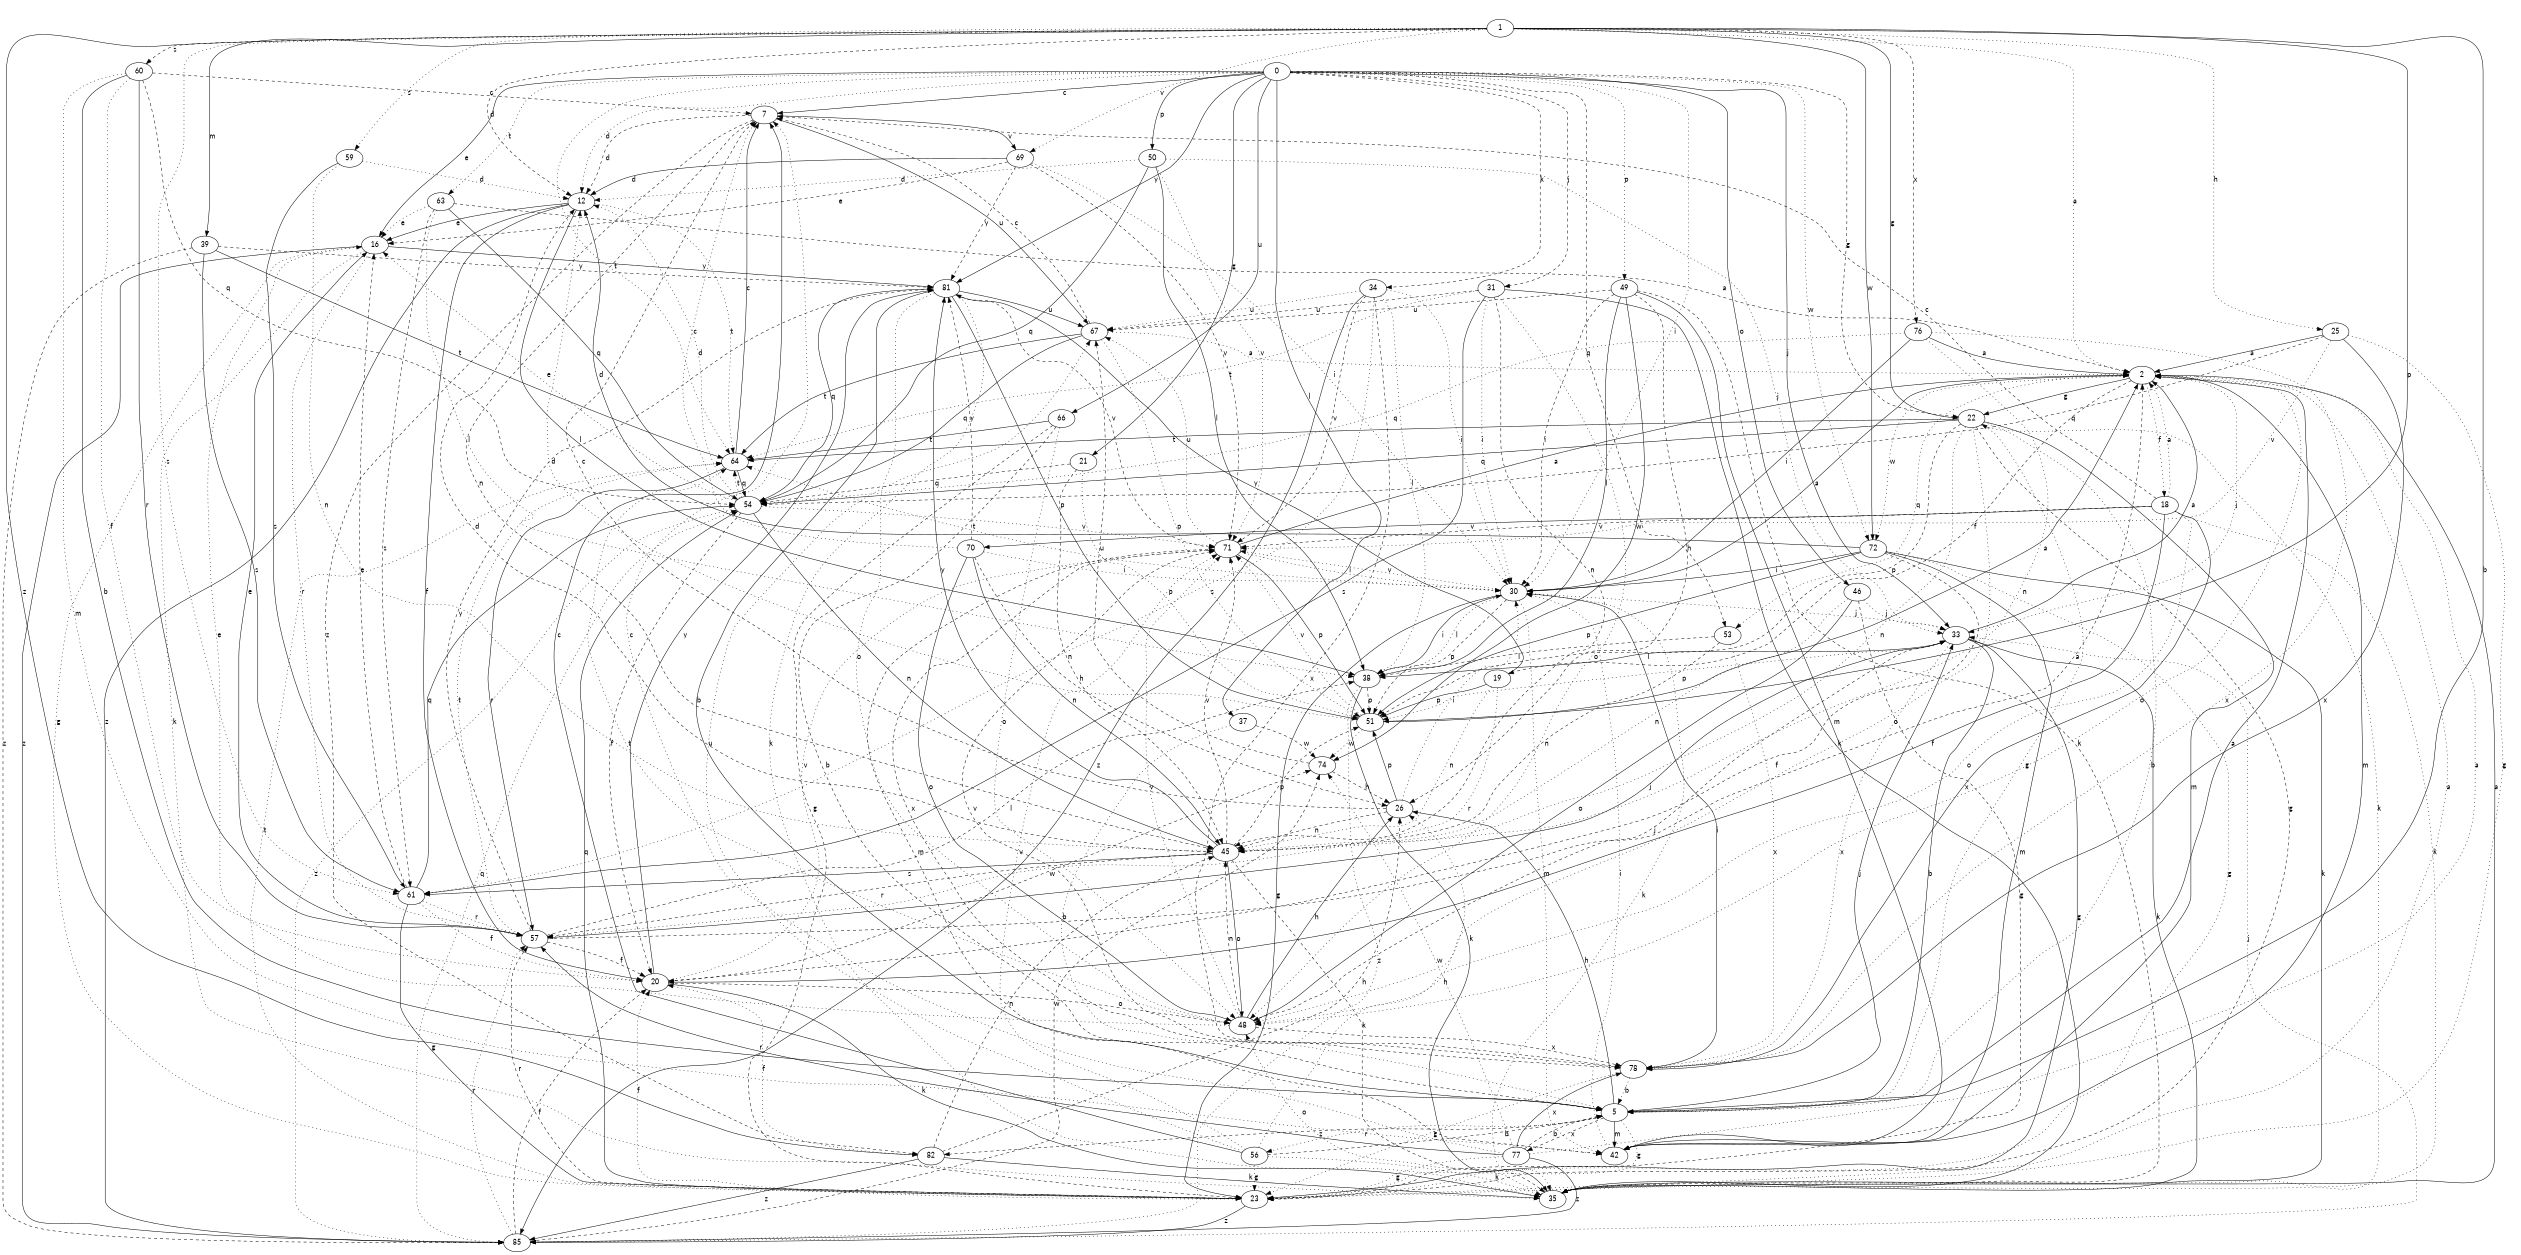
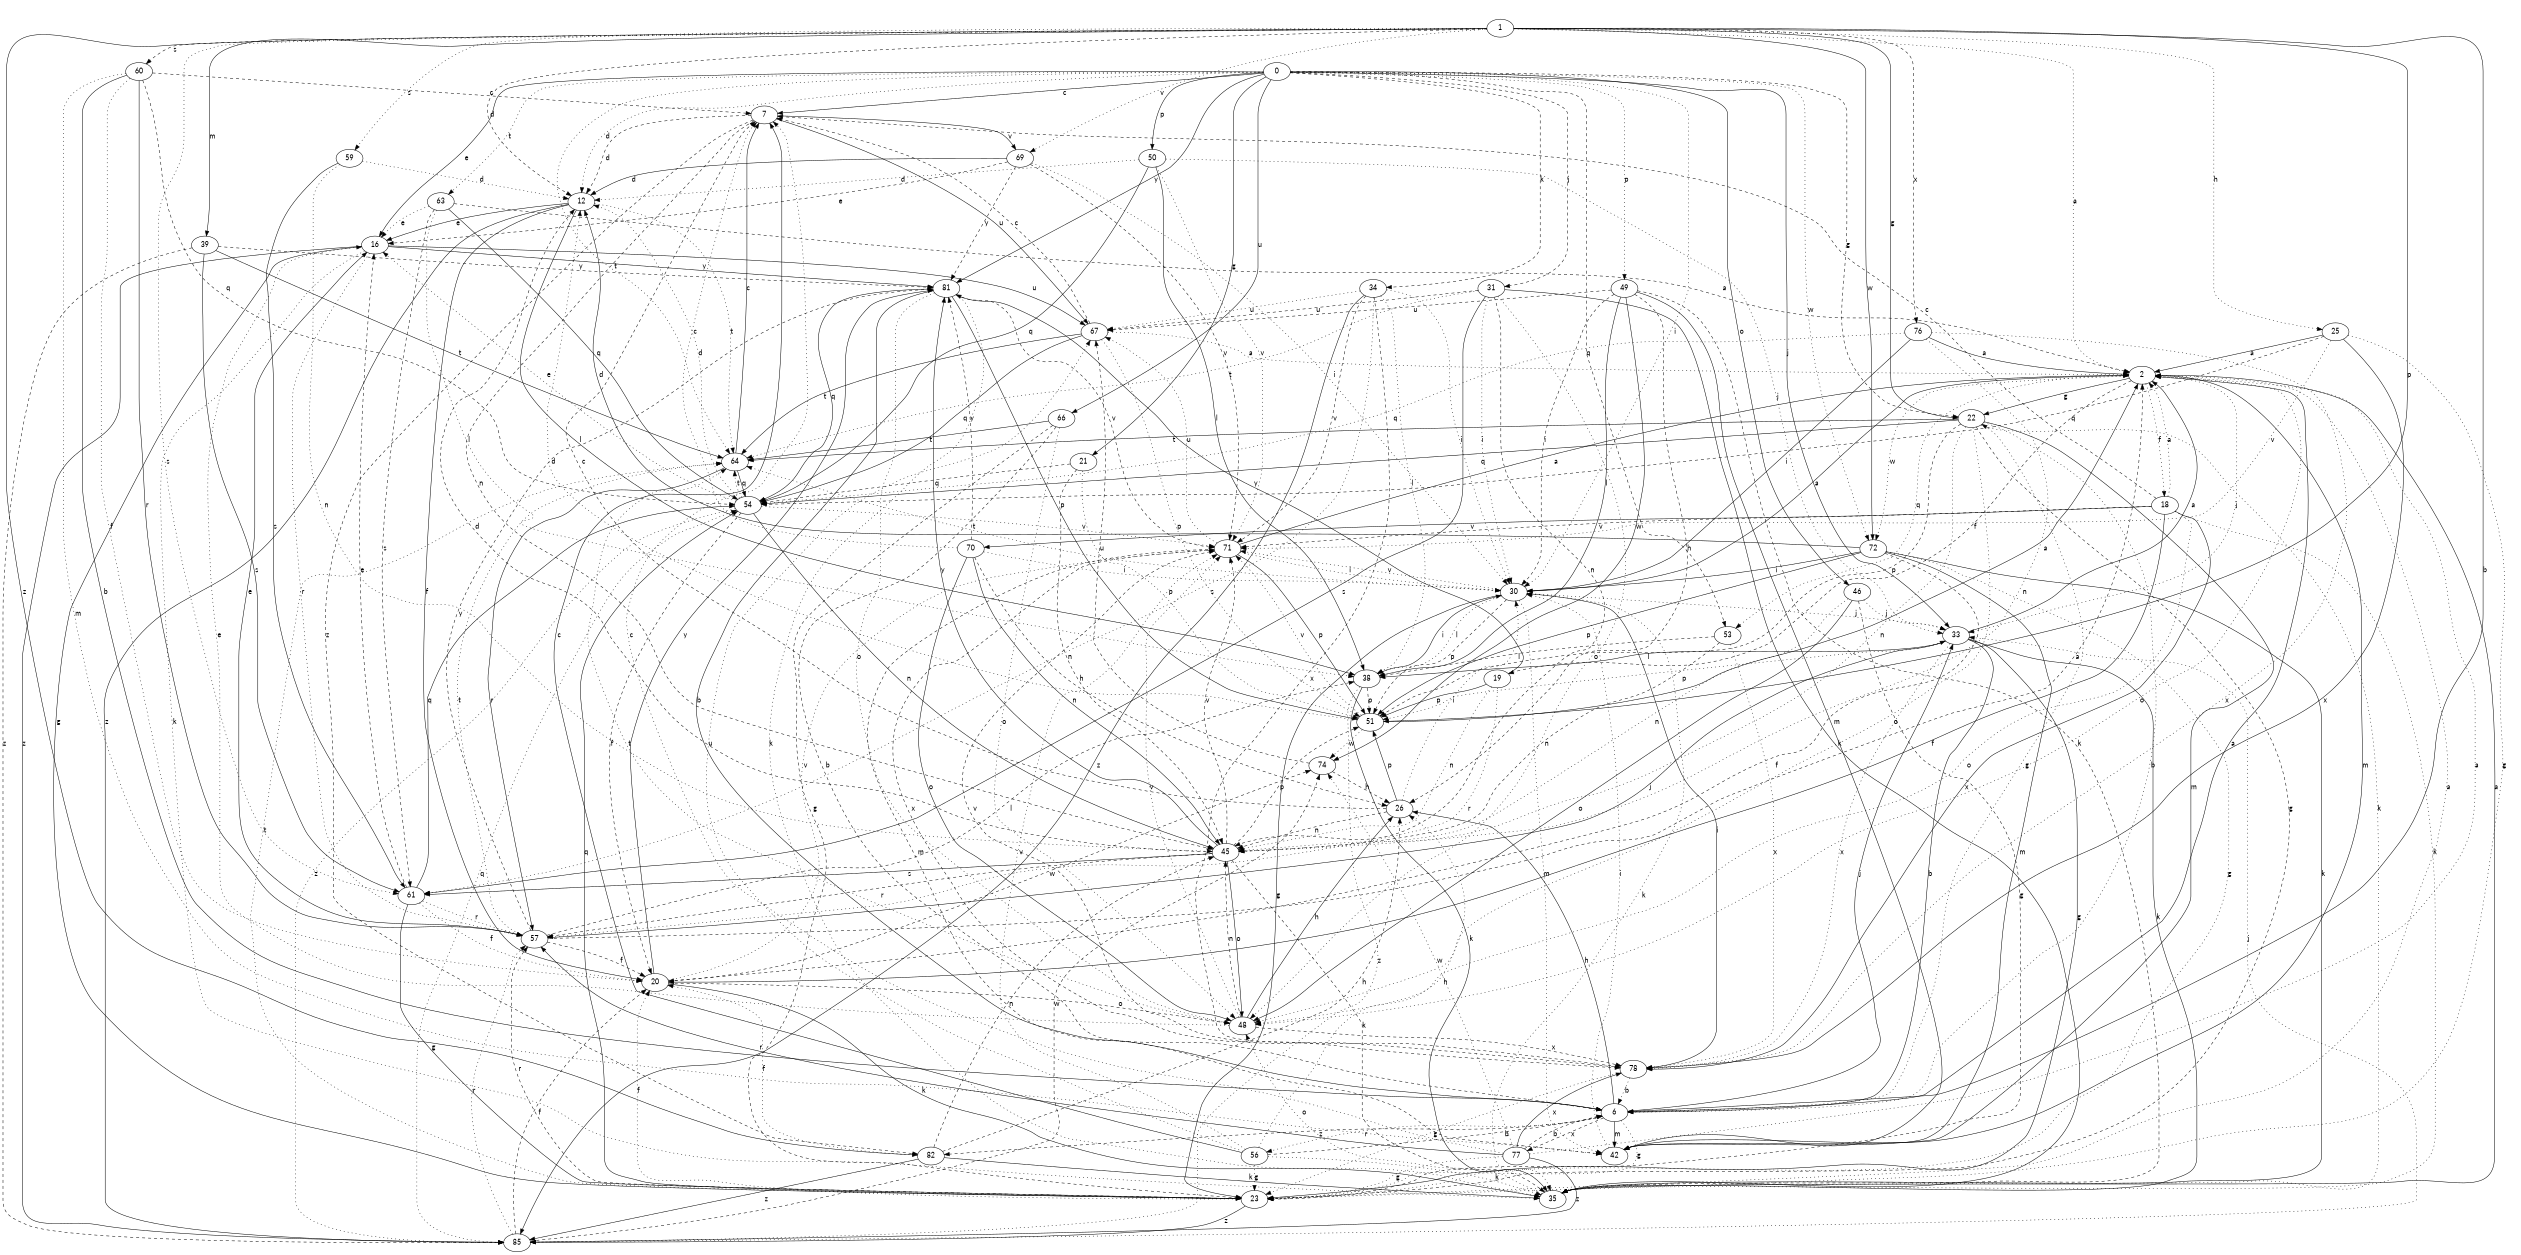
edge "81" -> "67": now "16" -> "67"
node "37": removed
edge "48" -> "33": removed, label "j"
edge "16" -> "23": style dotted -> solid
node "5": label "5" -> "6"
